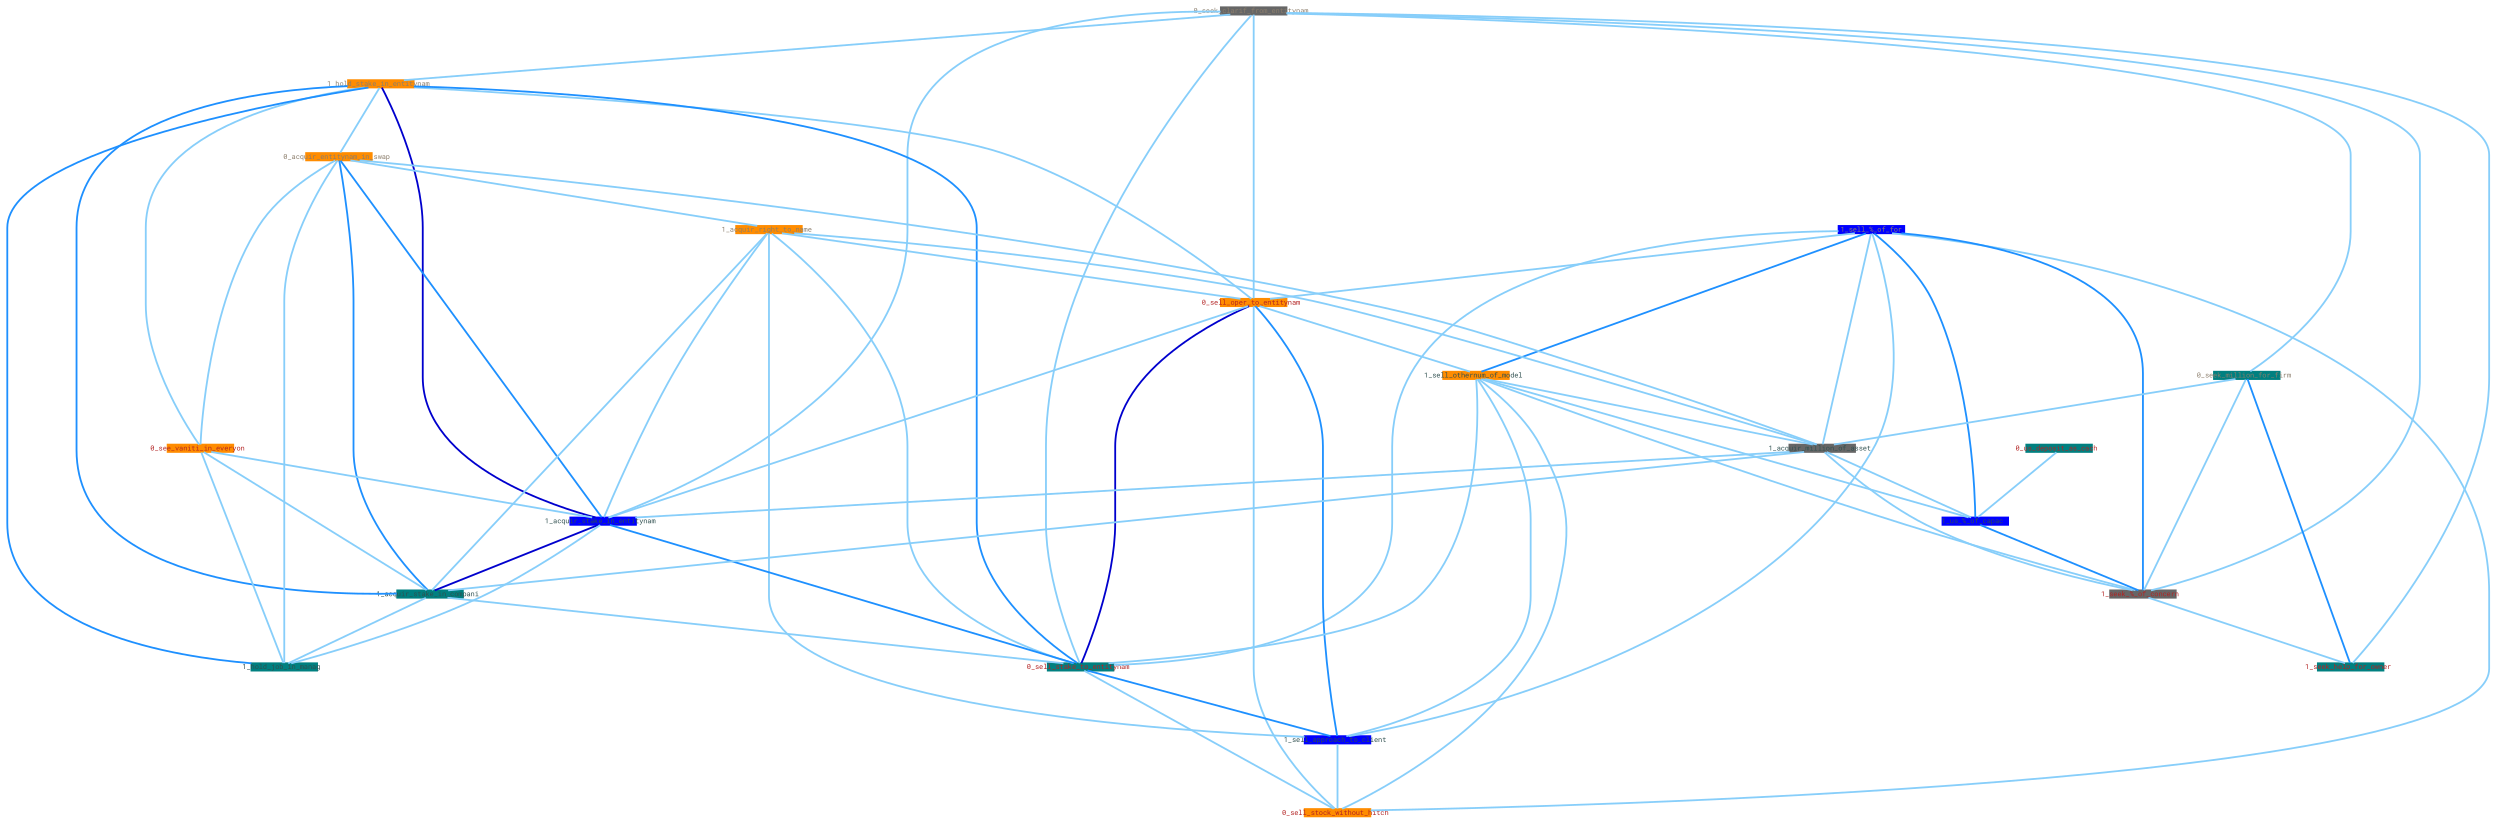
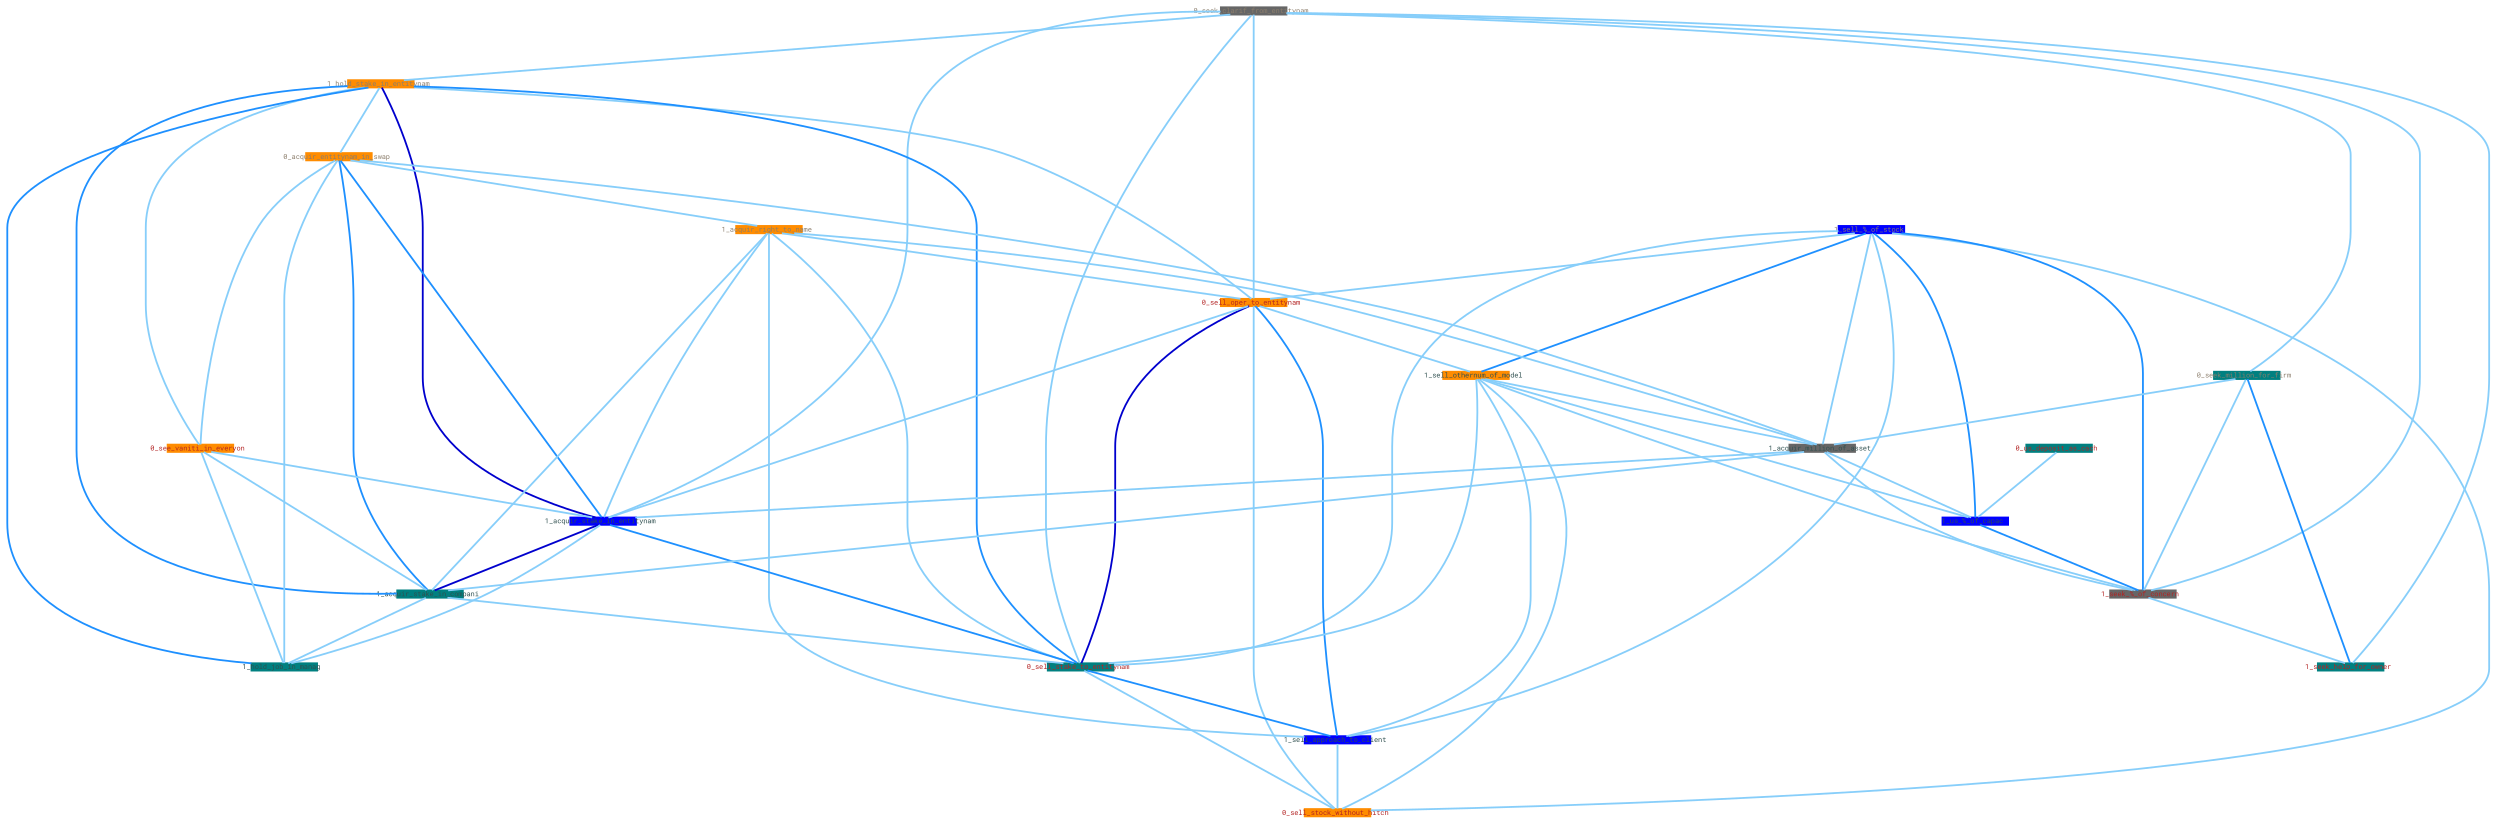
node "1_sell_%_of_for": label "1_sell_%_of_for" -> "1_sell_%_of_stock"
